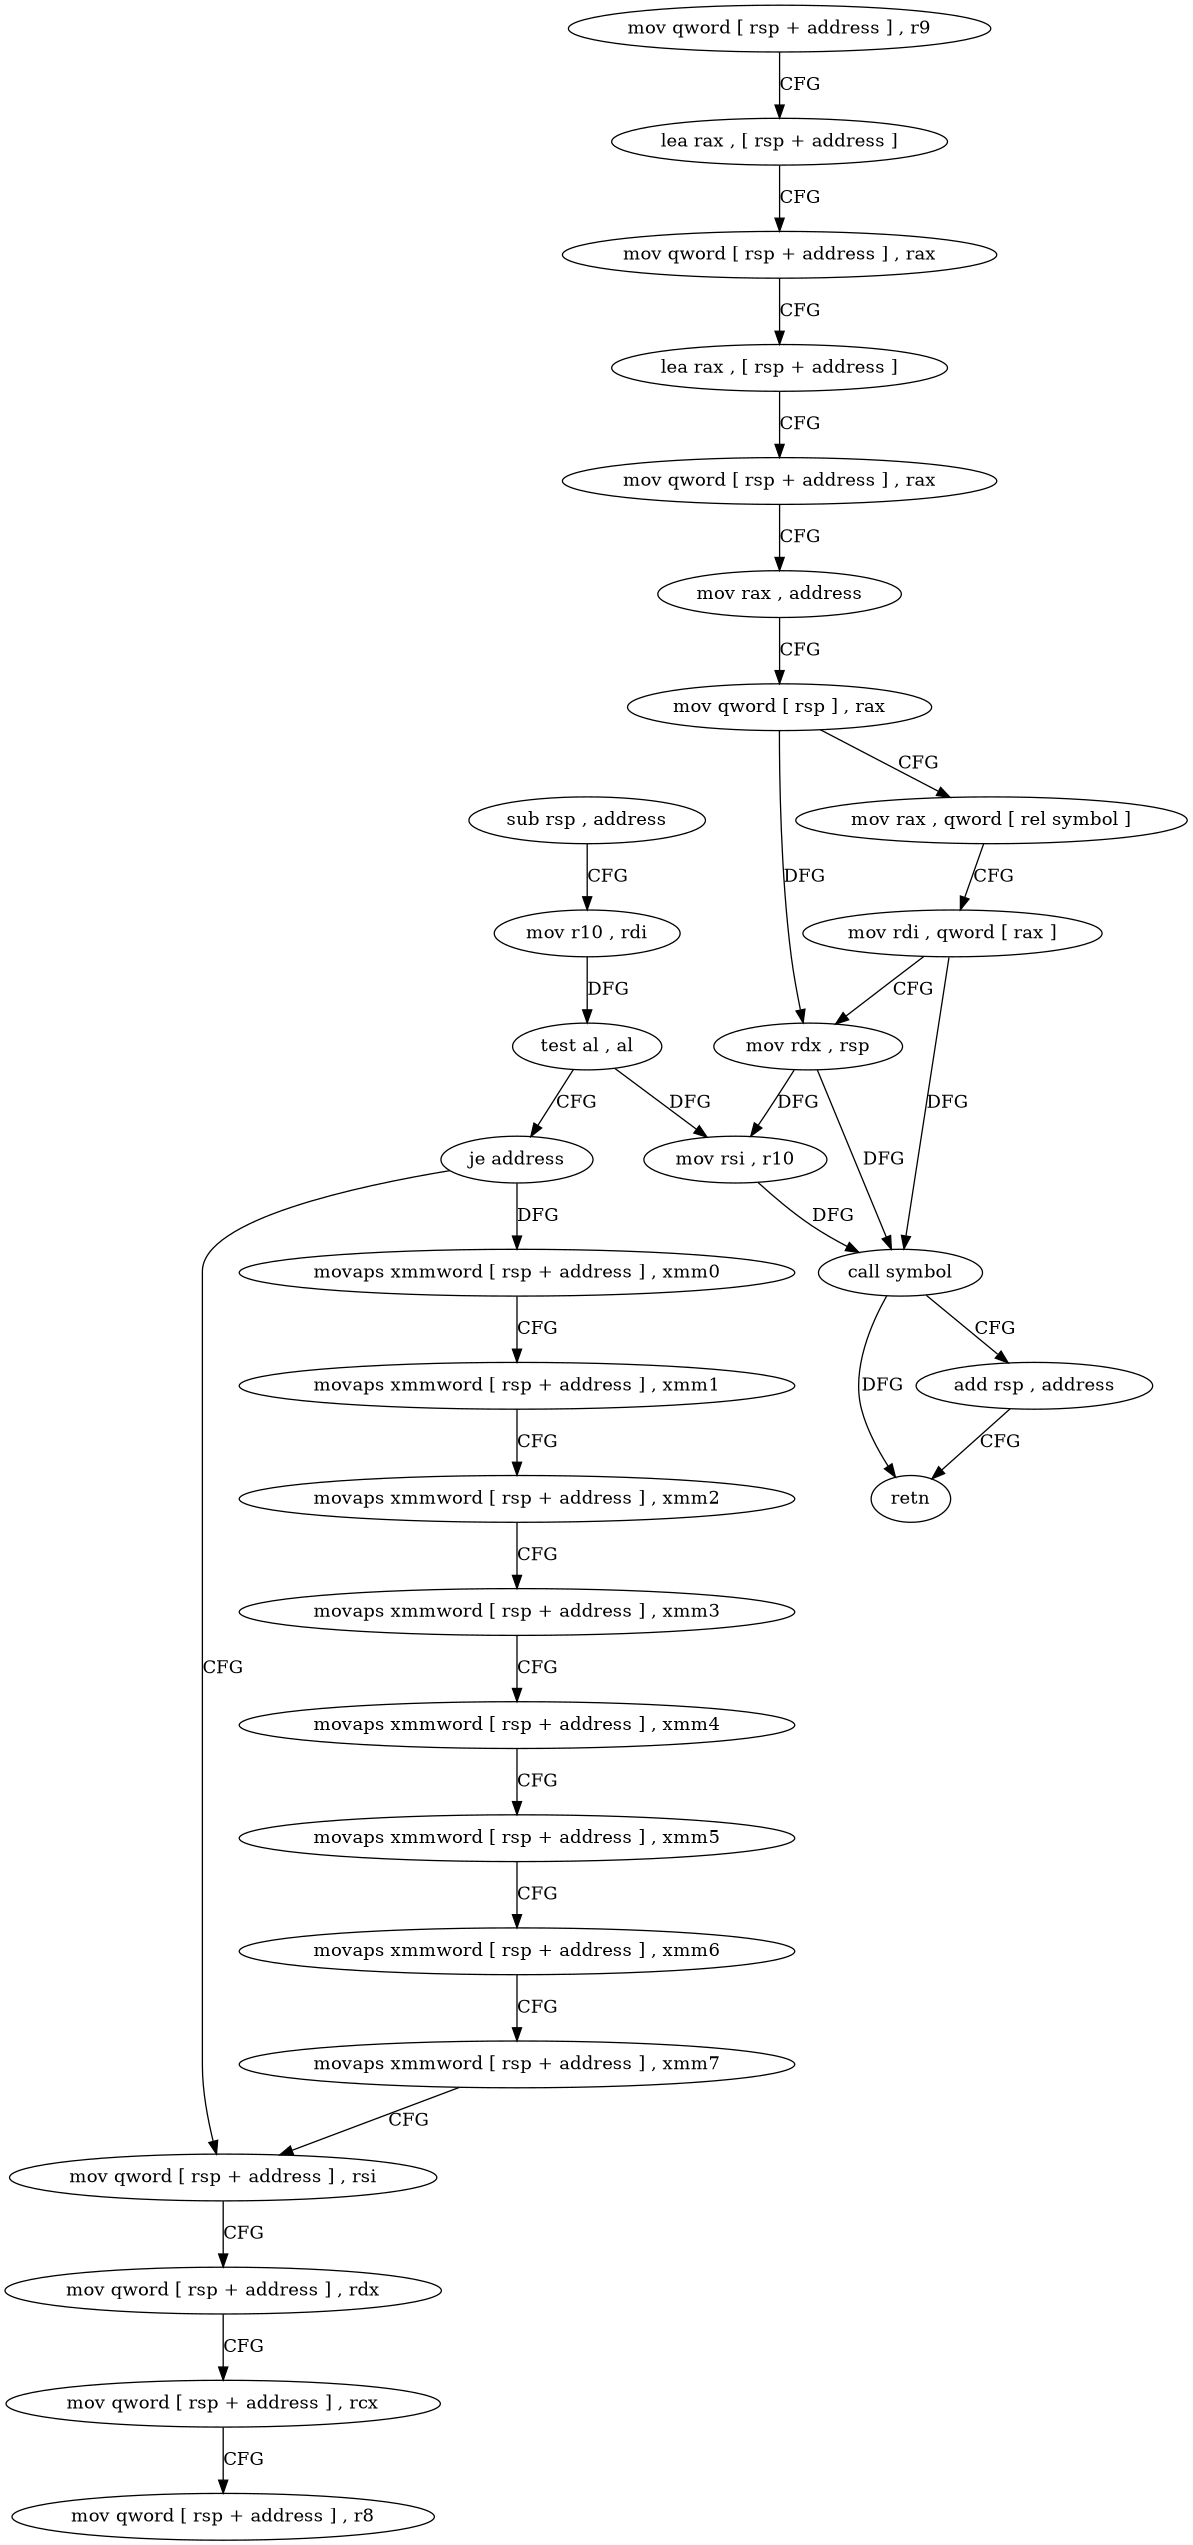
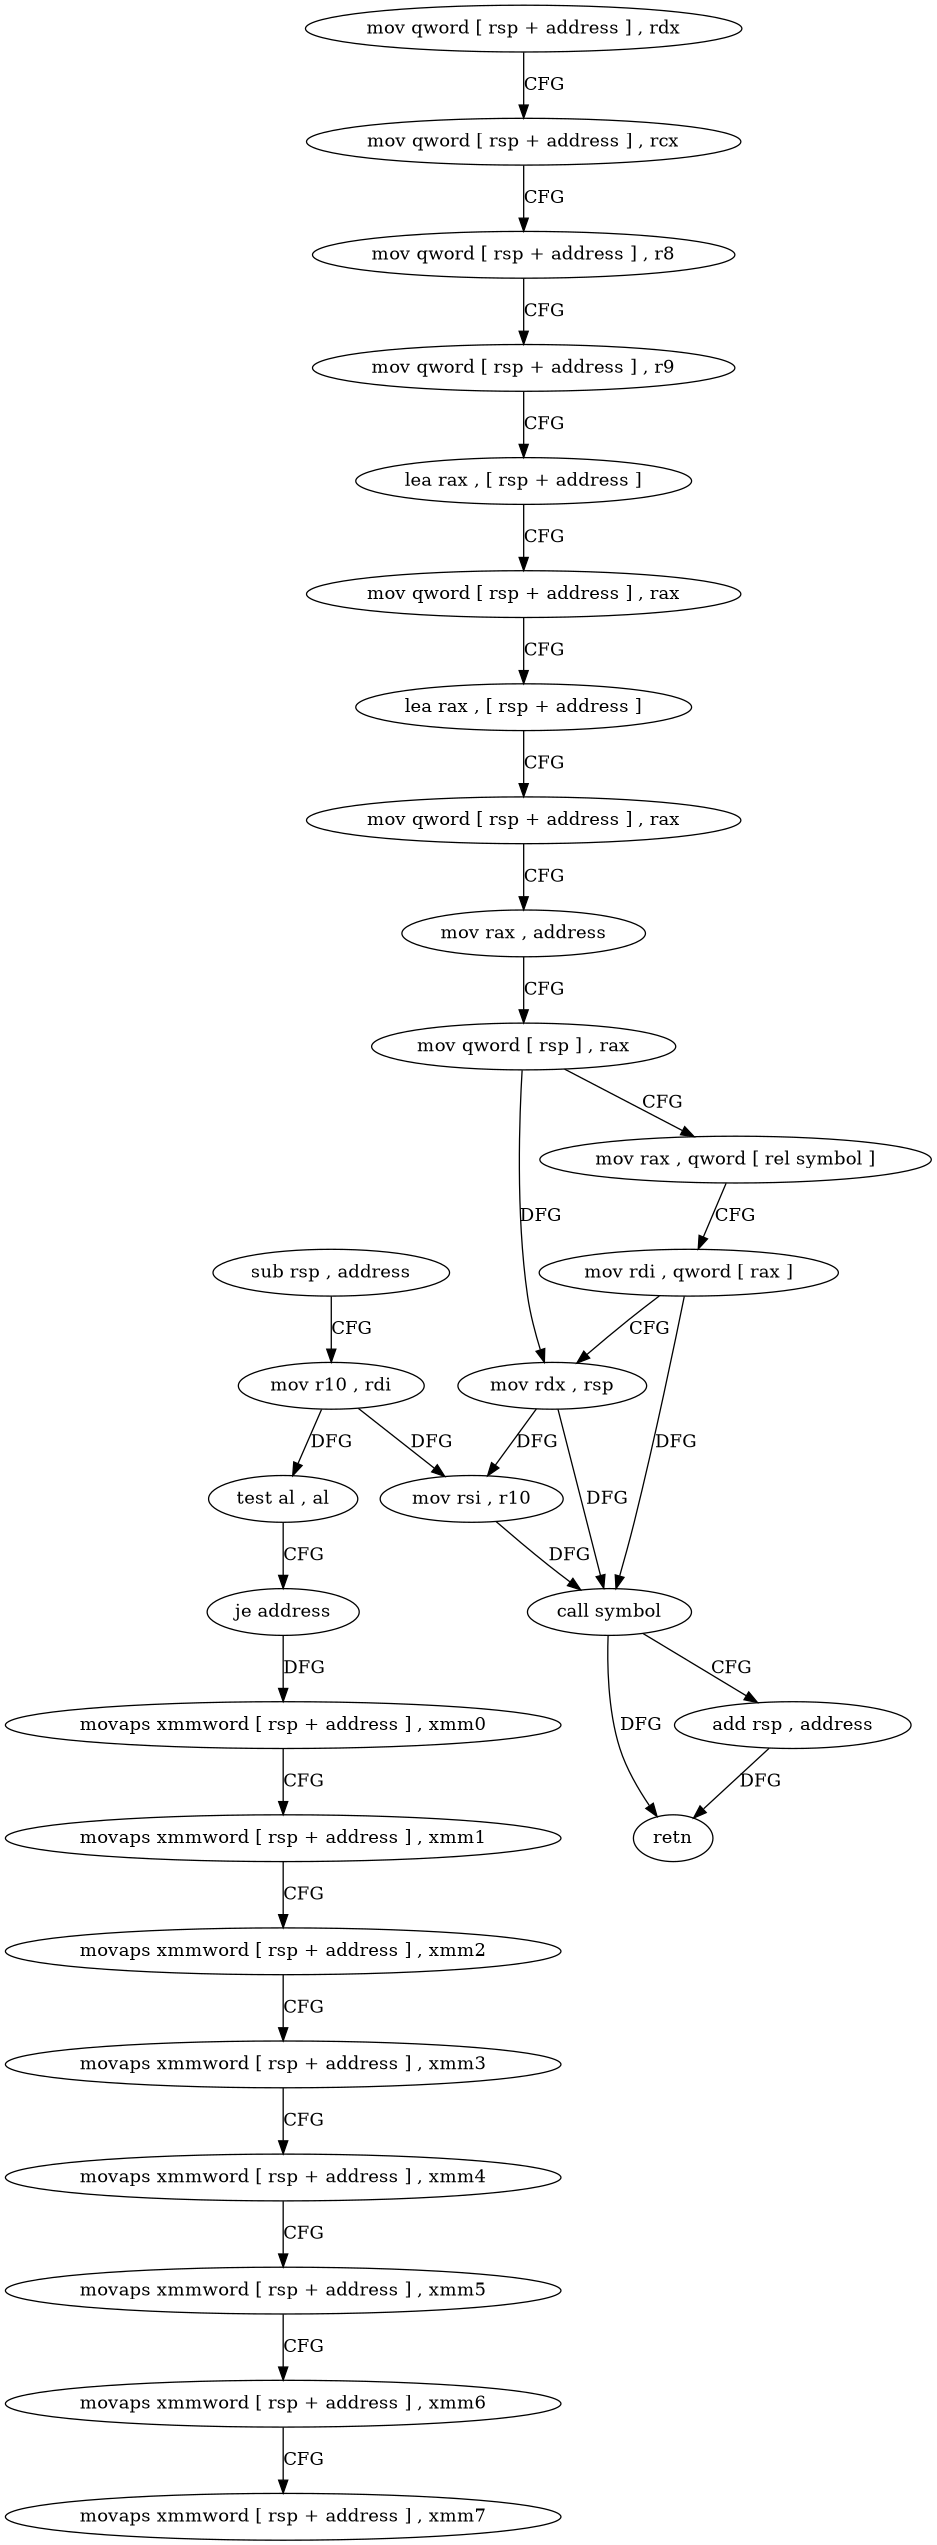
edge "mov qword [ rsp + address ] , r8" -> "mov qword [ rsp + address ] , r9": added, label "CFG"
edge "test al , al" -> "mov rsi , r10": now "mov r10 , rdi" -> "mov rsi , r10"
edge "add rsp , address" -> "retn": label "CFG" -> "DFG"
node "mov qword [ rsp + address ] , rsi": removed
